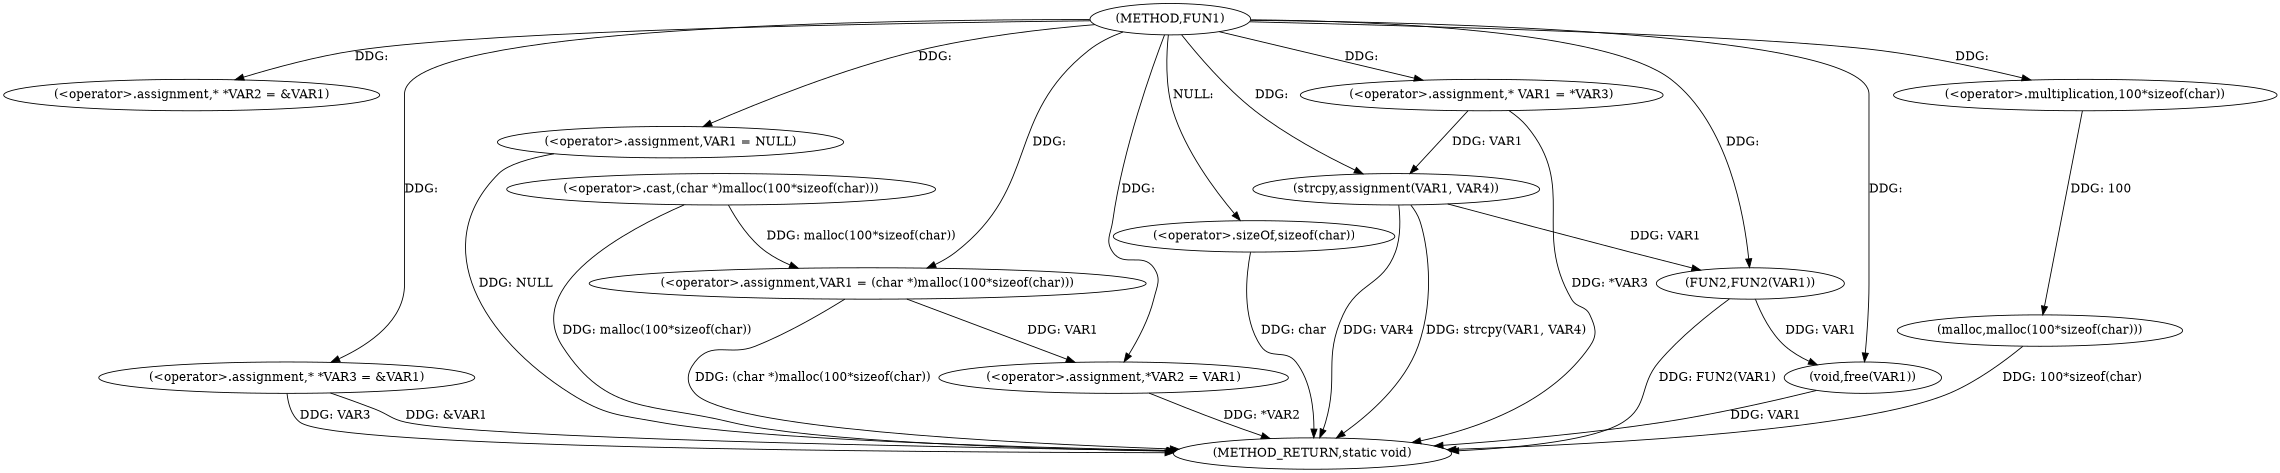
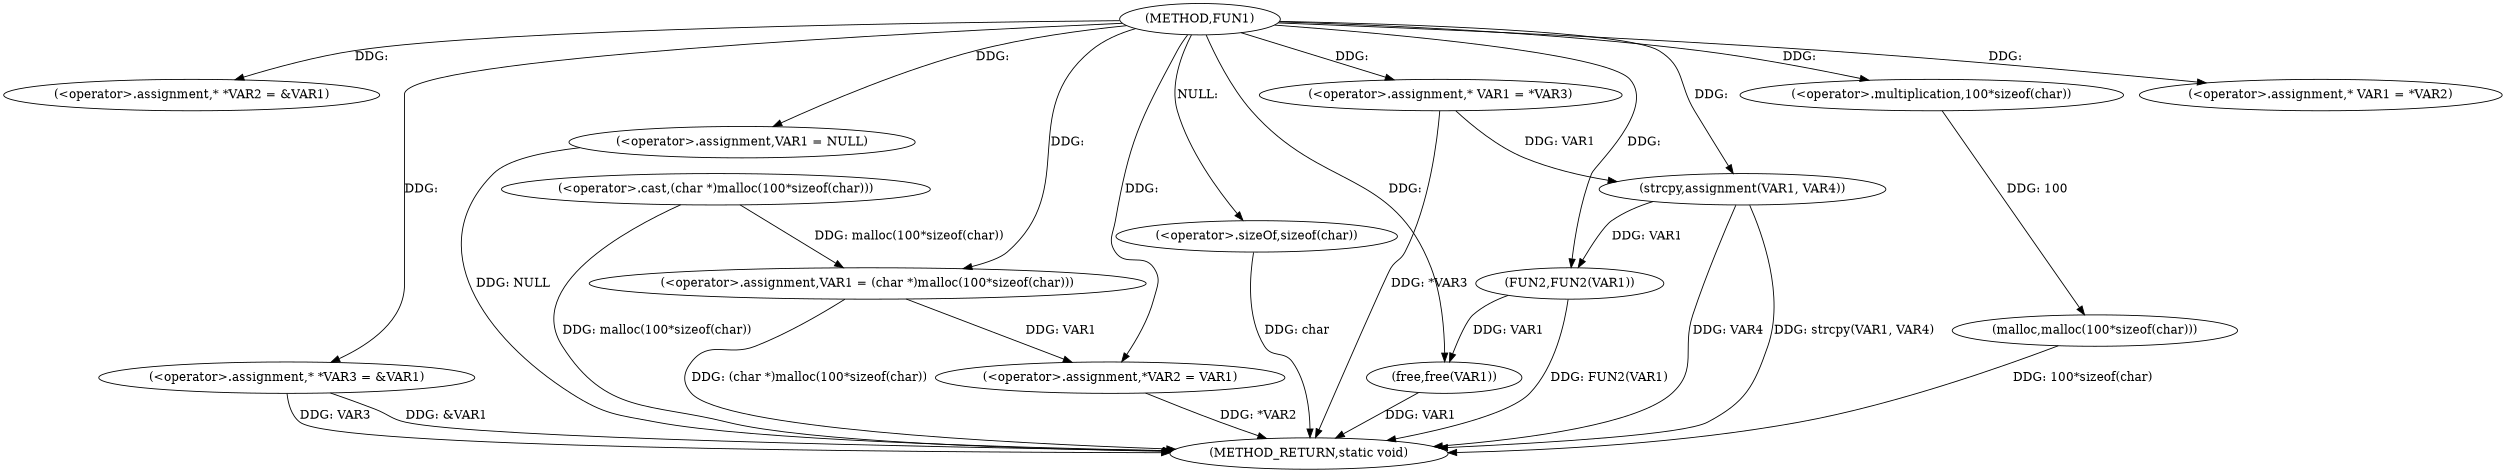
node "(<operator>.assignment,* VAR1 = *VAR2)": added
node "(void,free(VAR1))": label "(void,free(VAR1))" -> "(free,free(VAR1))"
